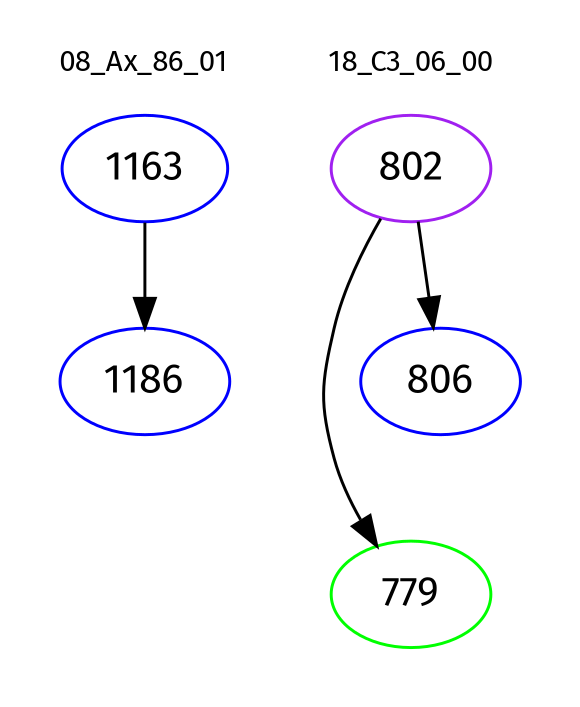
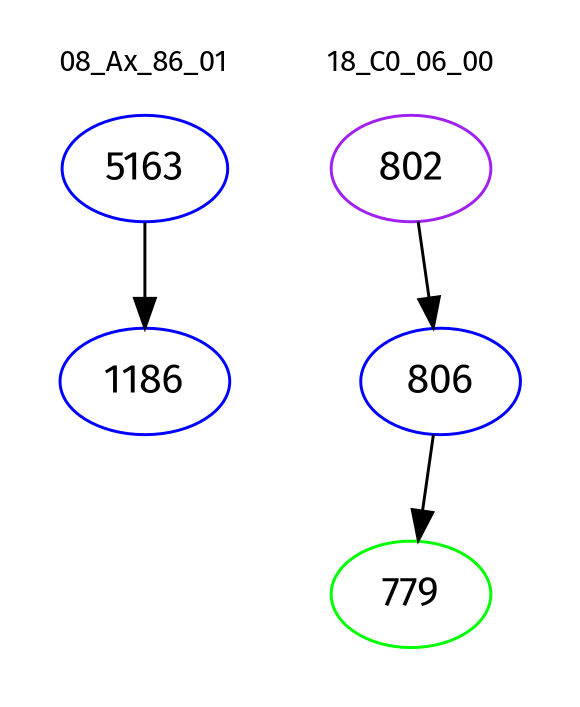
cluster "18_C3_06_00": label "18_C3_06_00" -> "18_C0_06_00"
node "1163": label "1163" -> "5163"
edge "802" -> "779": now "806" -> "779"
